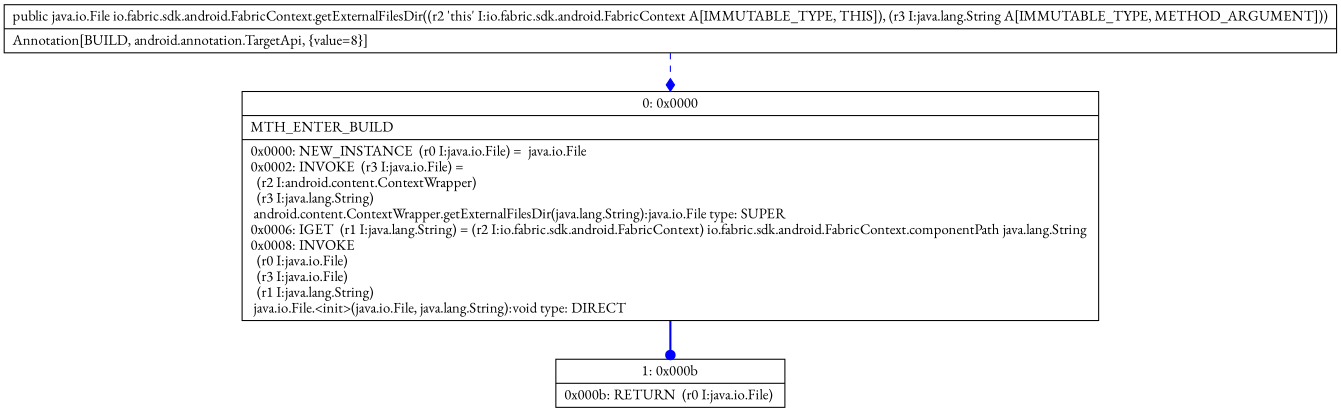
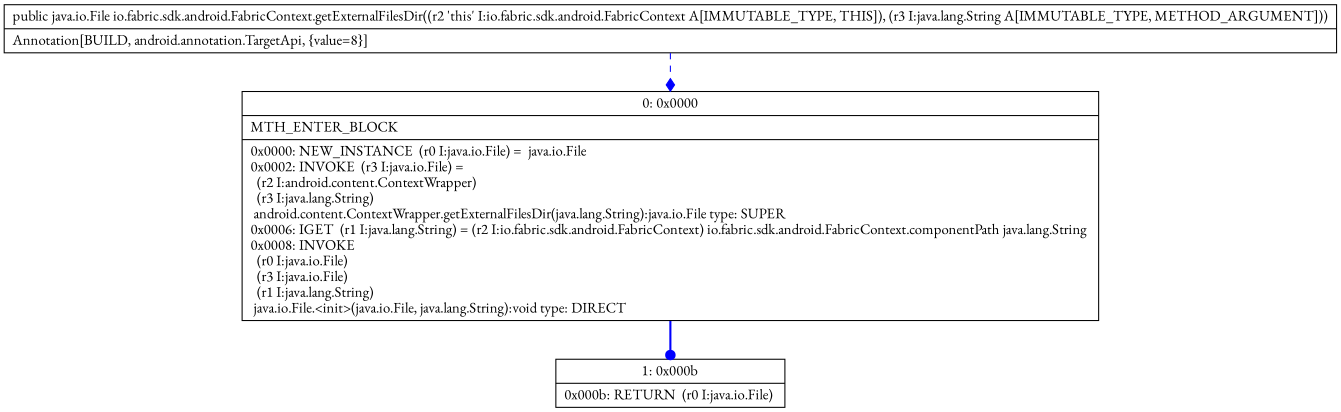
node "0: 0x0000": text "MTH_ENTER_BUILD" -> "MTH_ENTER_BLOCK"
